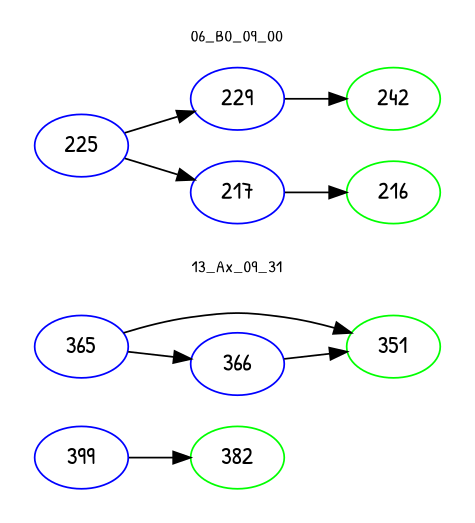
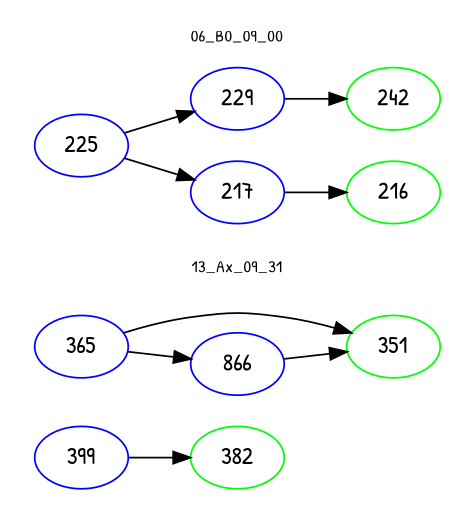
node "366": label "366" -> "866"
